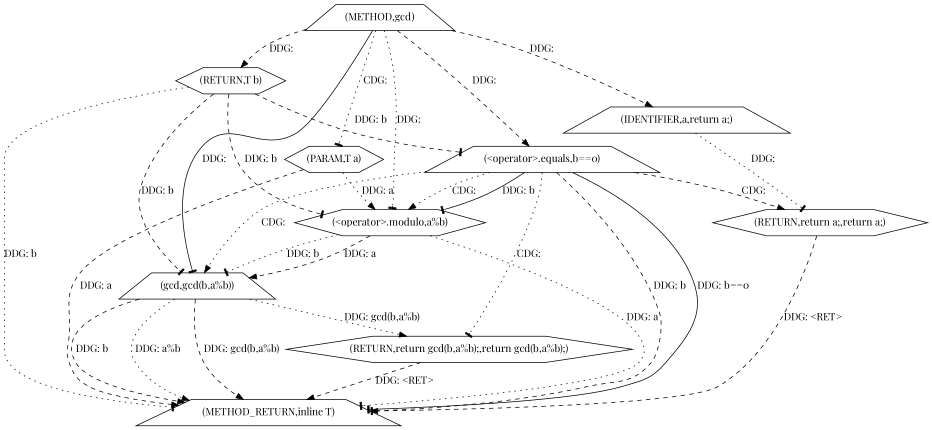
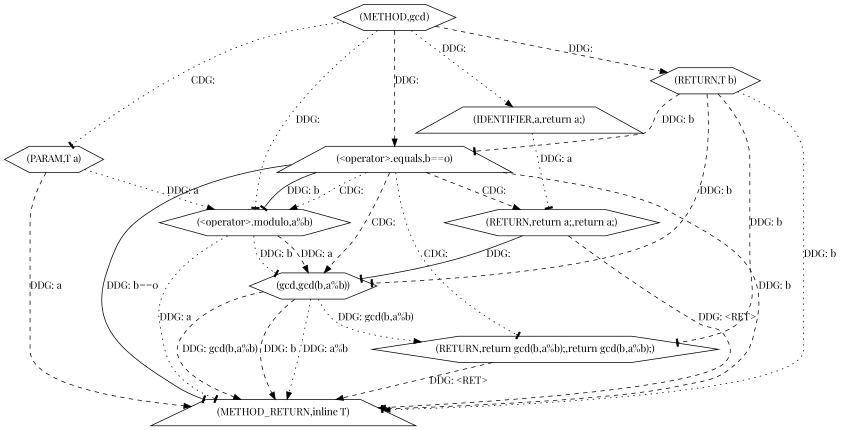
node "(METHOD,gcd)": shape trapezium -> hexagon
edge "(METHOD,gcd)" -> "(IDENTIFIER,a,return a;)": style dashed -> dotted
edge "(METHOD,gcd)" -> "(gcd,gcd(b,a%b))": now "(RETURN,return a;,return a;)" -> "(gcd,gcd(b,a%b))"
edge "(IDENTIFIER,a,return a;)" -> "(RETURN,return a;,return a;)": label "DDG: " -> "DDG: a"
edge "(RETURN,T b)" -> "(<operator>.modulo,a%b)": now "(RETURN,T b)" -> "(RETURN,return gcd(b,a%b);,return gcd(b,a%b);)"
edge "(<operator>.equals,b==0)" -> "(gcd,gcd(b,a%b))": style dotted -> dashed
edge "(RETURN,T b)" -> "(METHOD_RETURN,inline T)": arrowhead tee -> normal
node "(gcd,gcd(b,a%b))": shape trapezium -> hexagon
